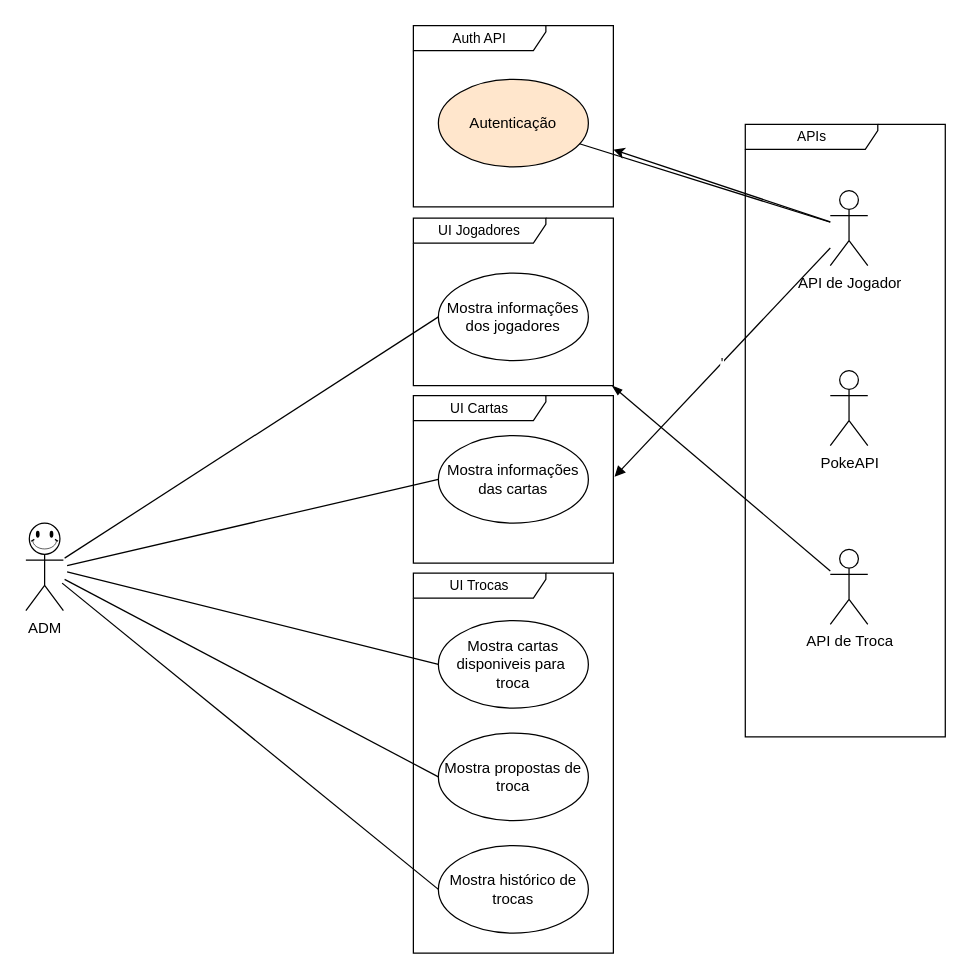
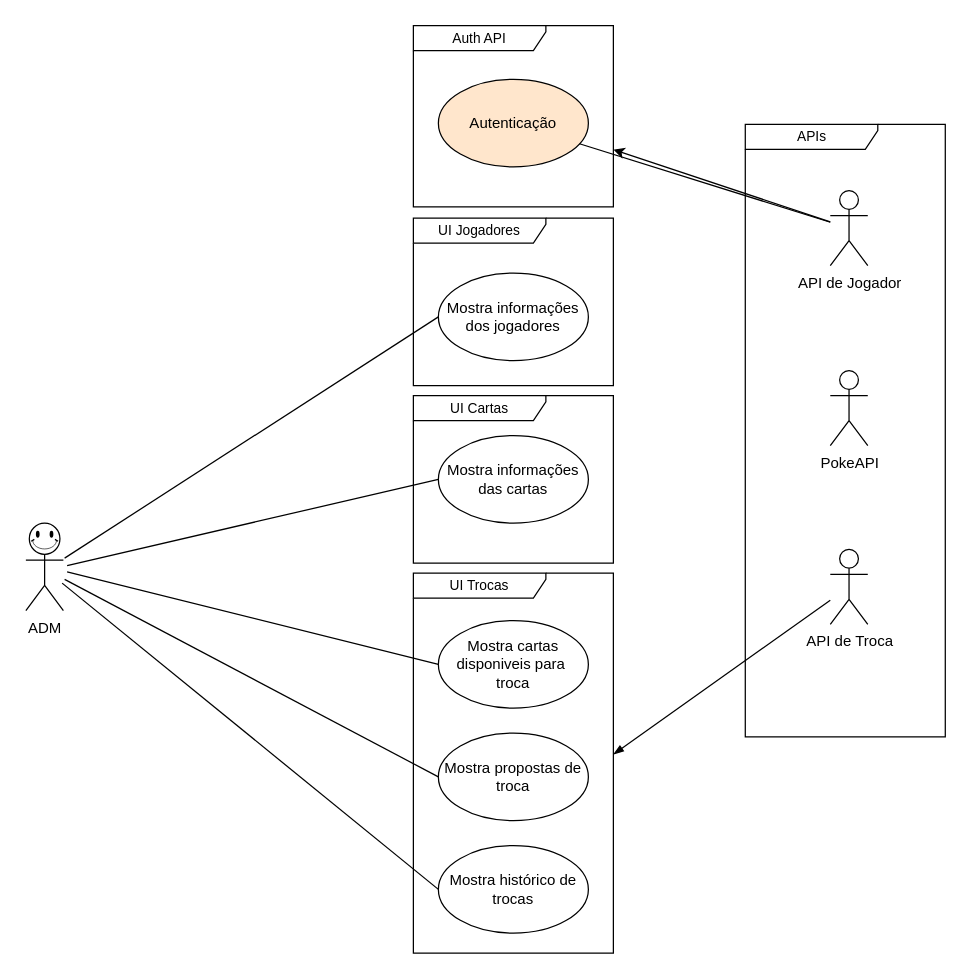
edge "API de Jogador" -> "UI Cartas": removed, label "'"
edge "API de Troca" -> "UI Jogadores": now "API de Troca" -> "UI Trocas"
